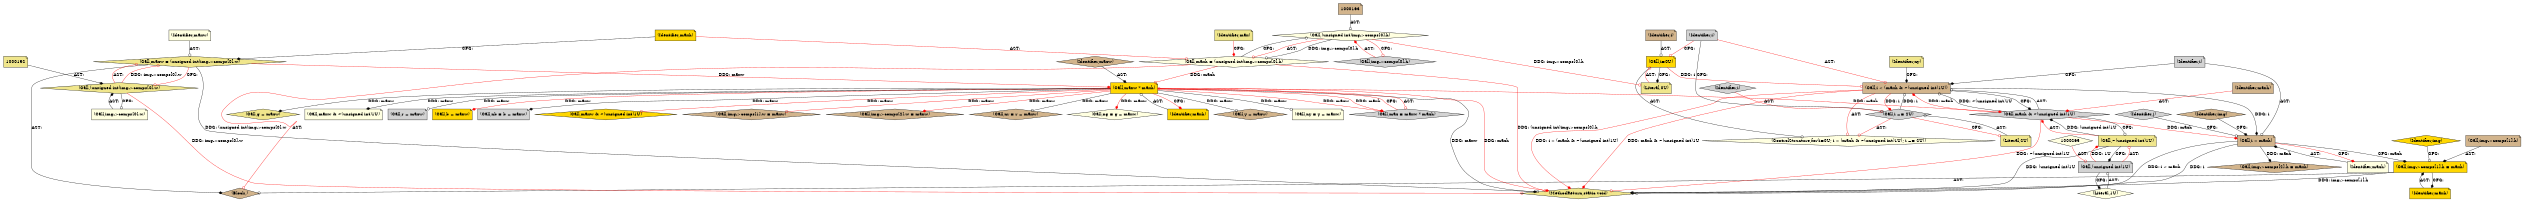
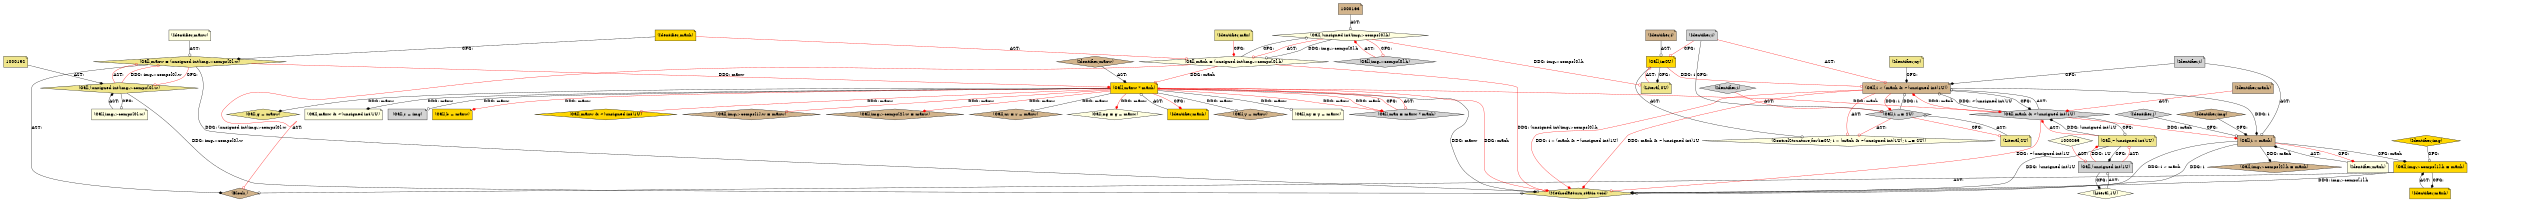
node "(Call,r + maxw)": label "(Call,r + maxw)" -> "(Call,r + img)"
node "(Call,nb = b + maxw)": removed
node "(Call,img->comps[1].h)": removed
edge "(Call,(unsigned int)img->comps[0].w)" -> "(MethodReturn,static void)": color red -> black
